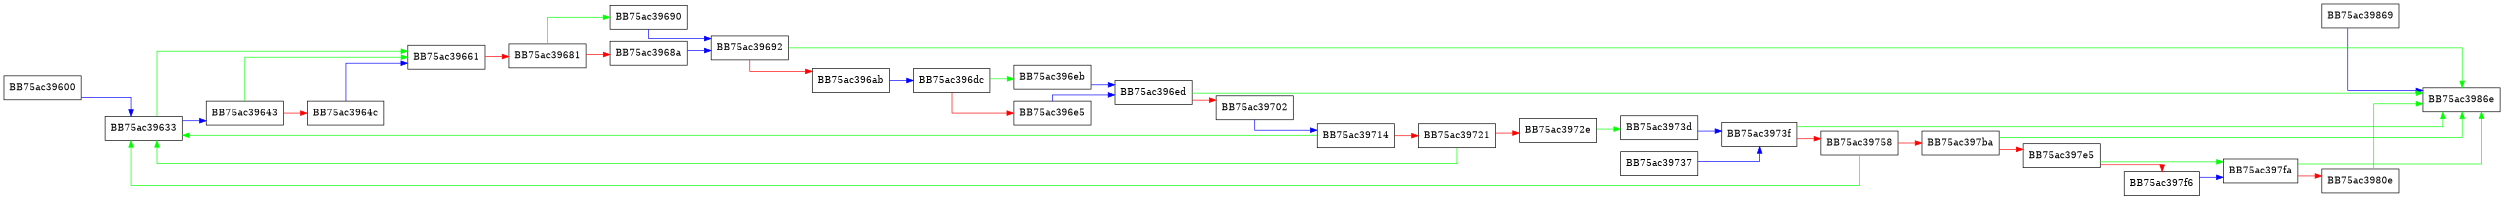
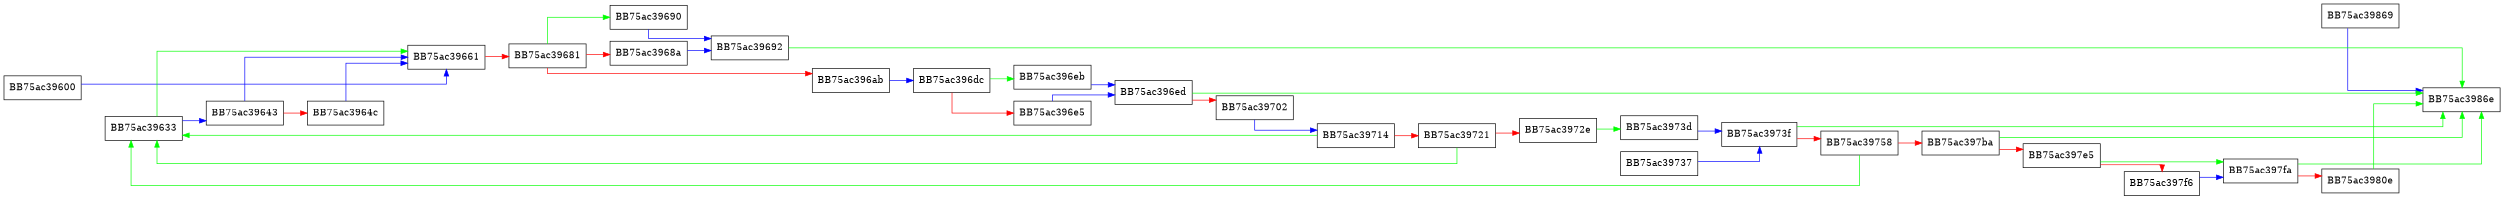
edge "BB75ac39643" -> "BB75ac39661": color green -> blue
edge "BB75ac39692" -> "BB75ac396ab": now "BB75ac39681" -> "BB75ac396ab"
edge "BB75ac39600" -> "BB75ac39633": now "BB75ac39600" -> "BB75ac39661"
